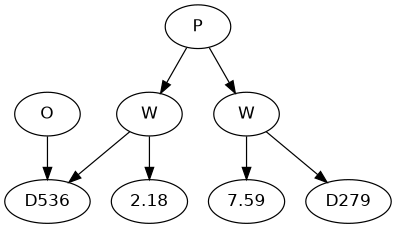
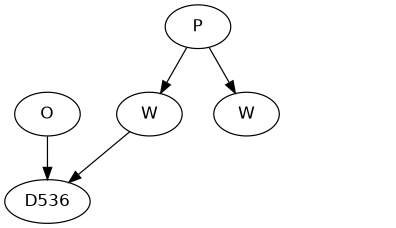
node "2.18": removed
node "7.59": removed
node "D279": removed
